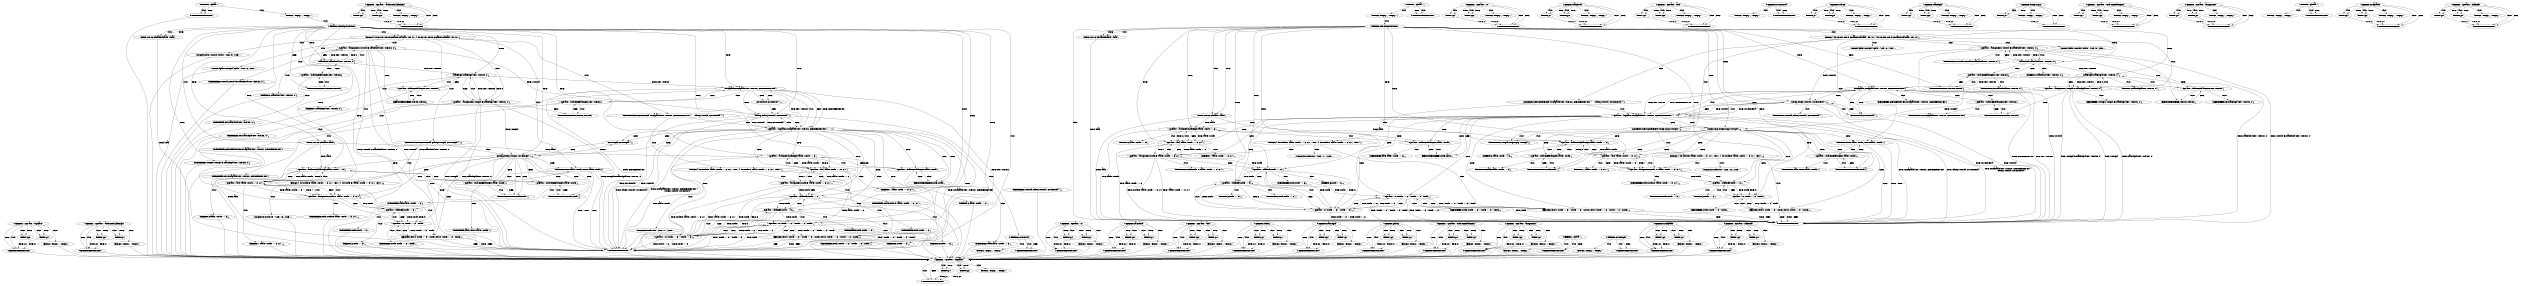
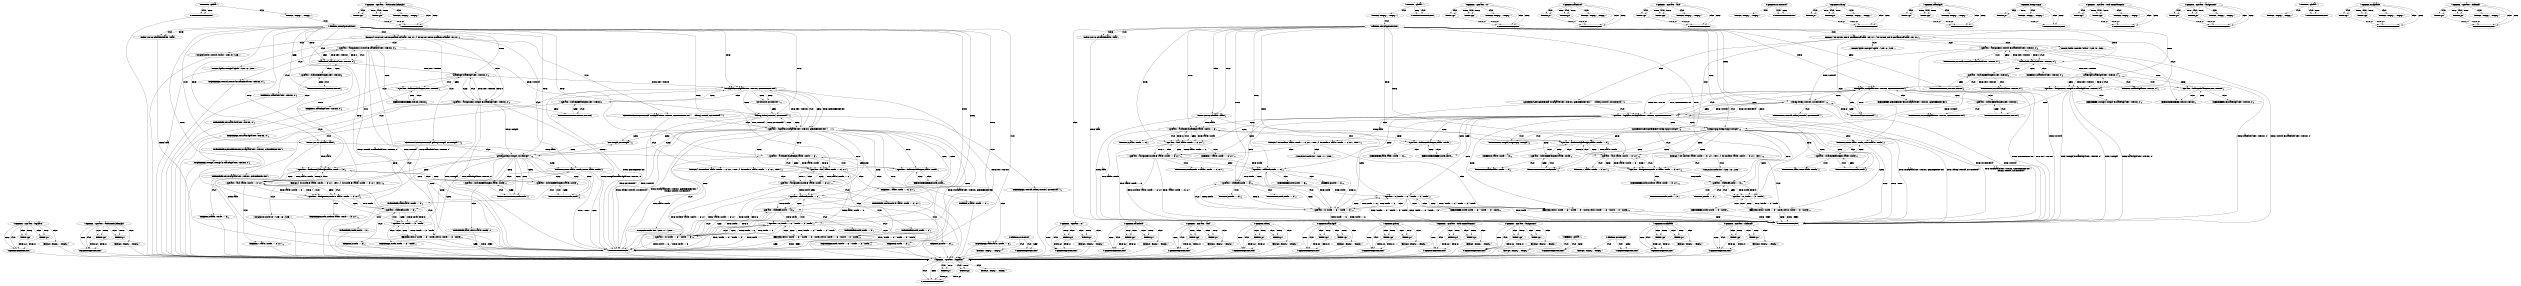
edge "(uid_eq,uid_eq(root_uid, current_euid()))" -> "(current_euid,current_euid())": label "AST: " -> "DDG: 6"
edge "(uid_eq,uid_eq(root_uid, current_uid()))" -> "(METHOD,current_uid)": now "(uid_eq,uid_eq(root_uid, current_uid()))" -> "(IDENTIFIER,root_uid,uid_eq(root_uid, current_uid()))"
